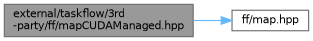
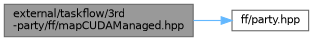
node "ff/map.hpp": label "ff/map.hpp" -> "ff/party.hpp"
